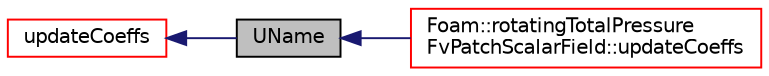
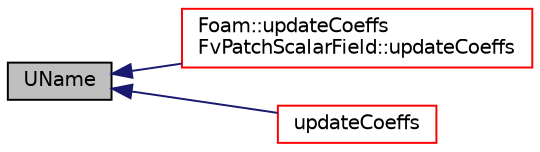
edge "UName" -> "updateCoeffs": reversed
node "Foam::rotatingTotalPressure FvPatchScalarField::updateCoeffs": label "Foam::rotatingTotalPressure FvPatchScalarField::updateCoeffs" -> "Foam::updateCoeffs FvPatchScalarField::updateCoeffs"
